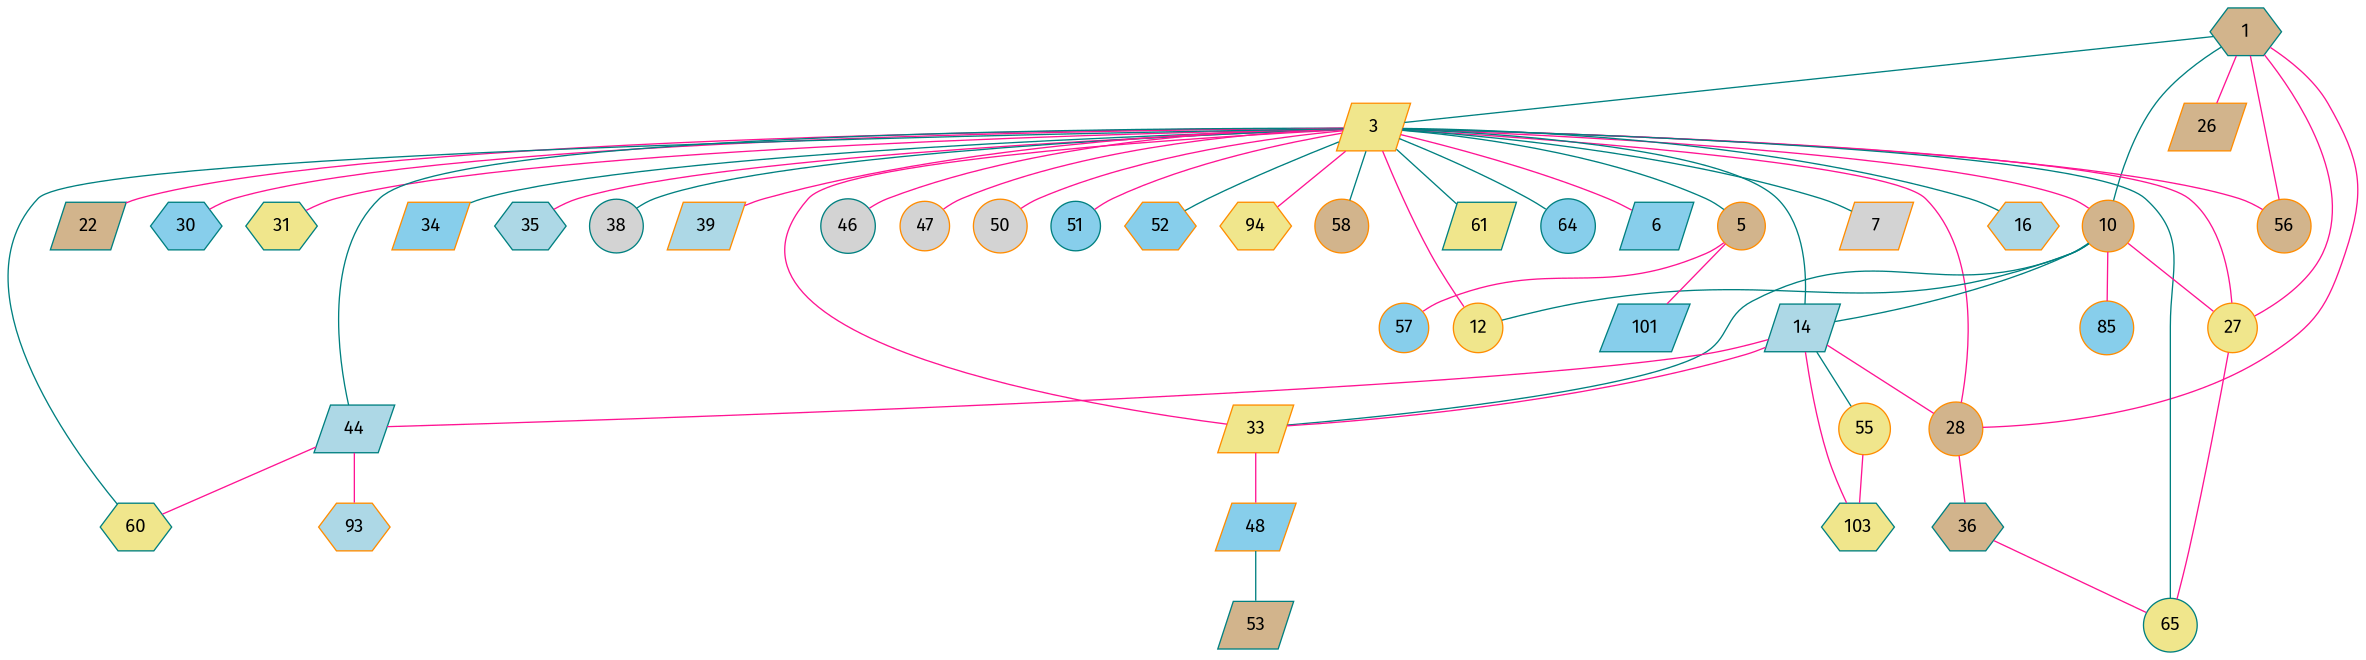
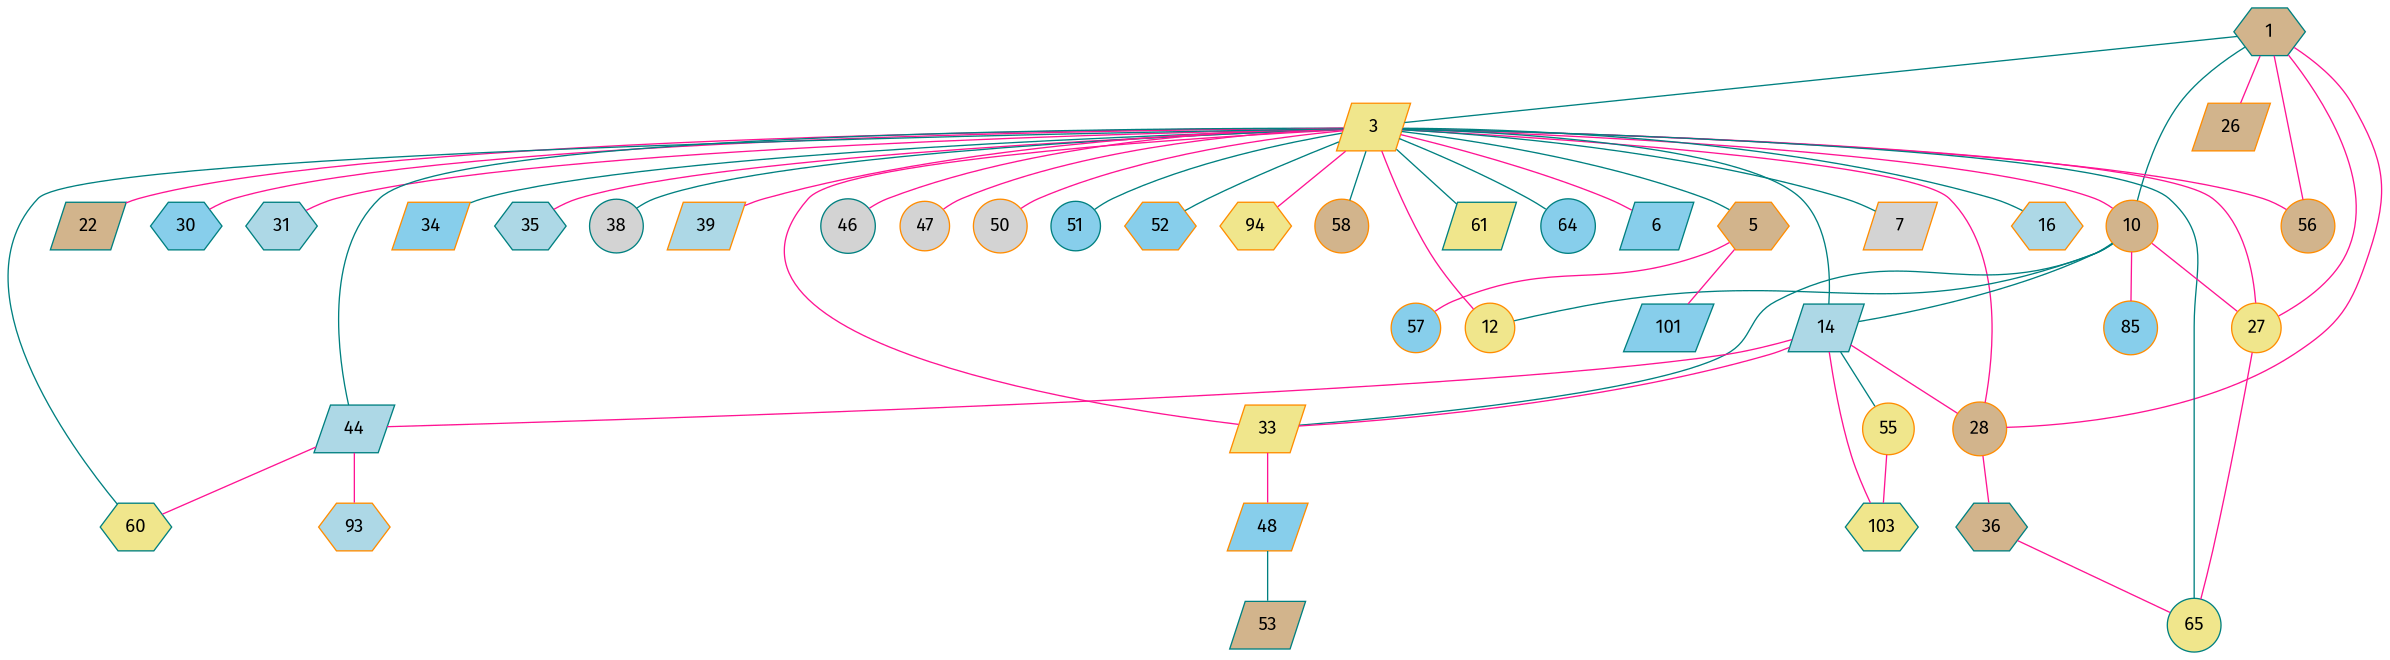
edge "3" -- "51": color deeppink -> teal
node "31": fillcolor khaki -> lightblue
node "5": shape circle -> hexagon
